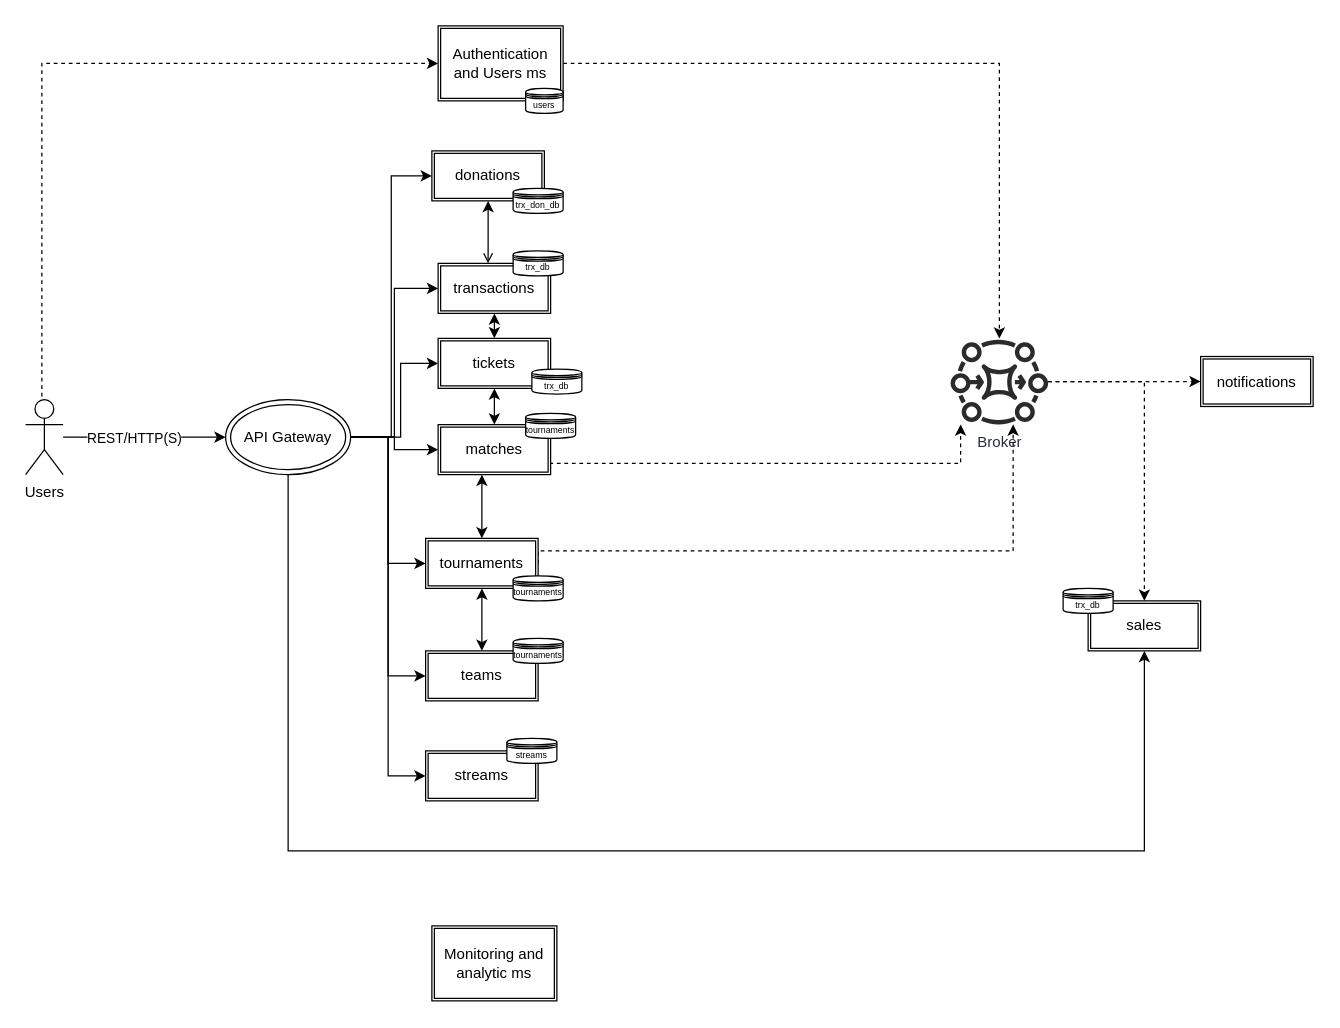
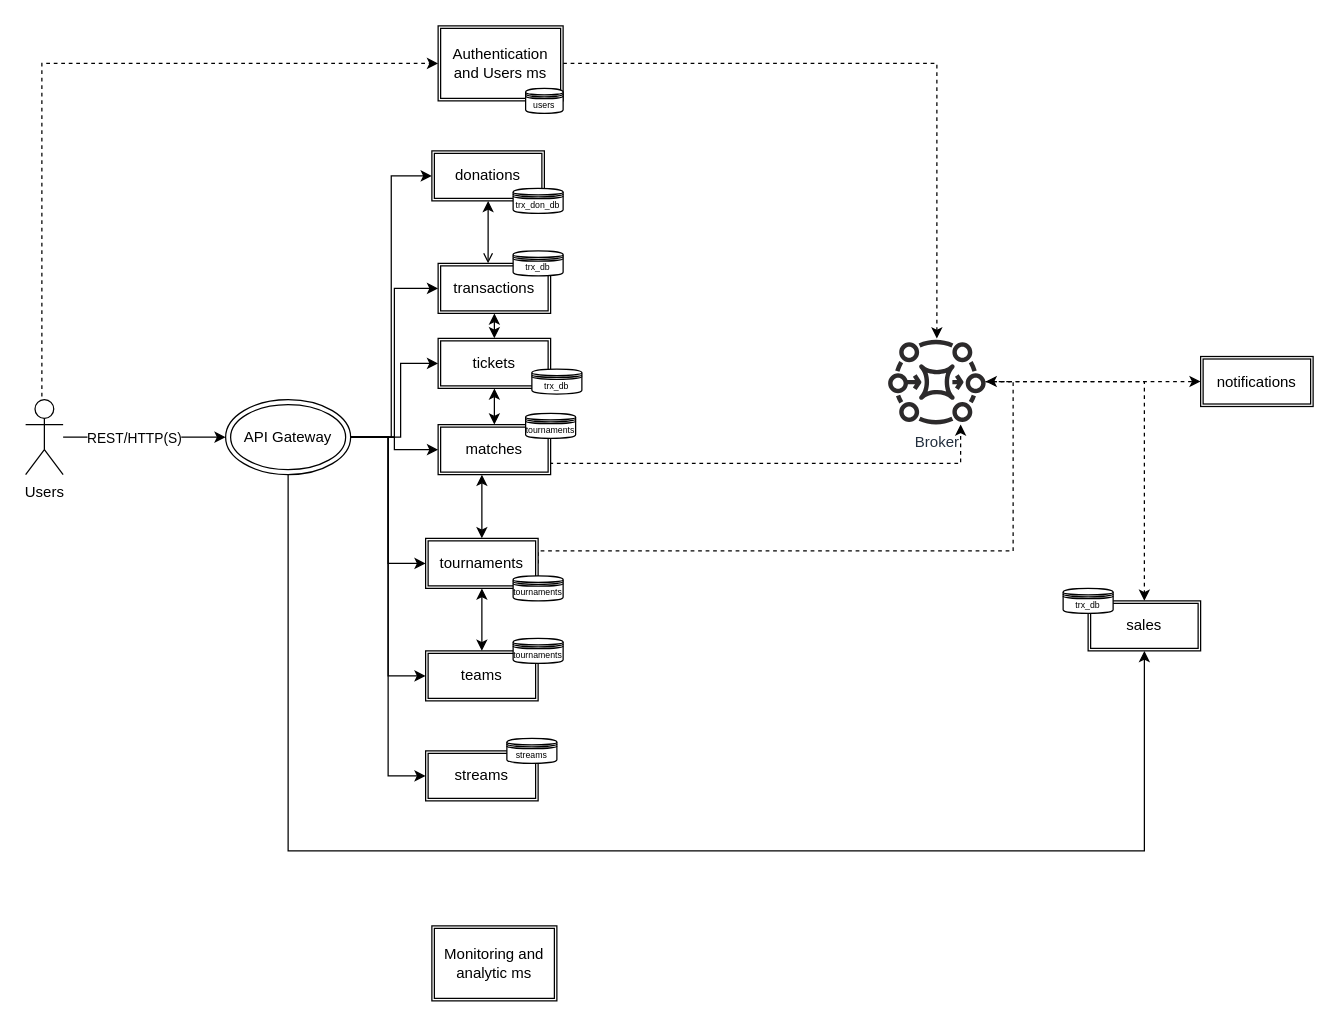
node "Broker": moved (999, 381) -> (937, 381)
